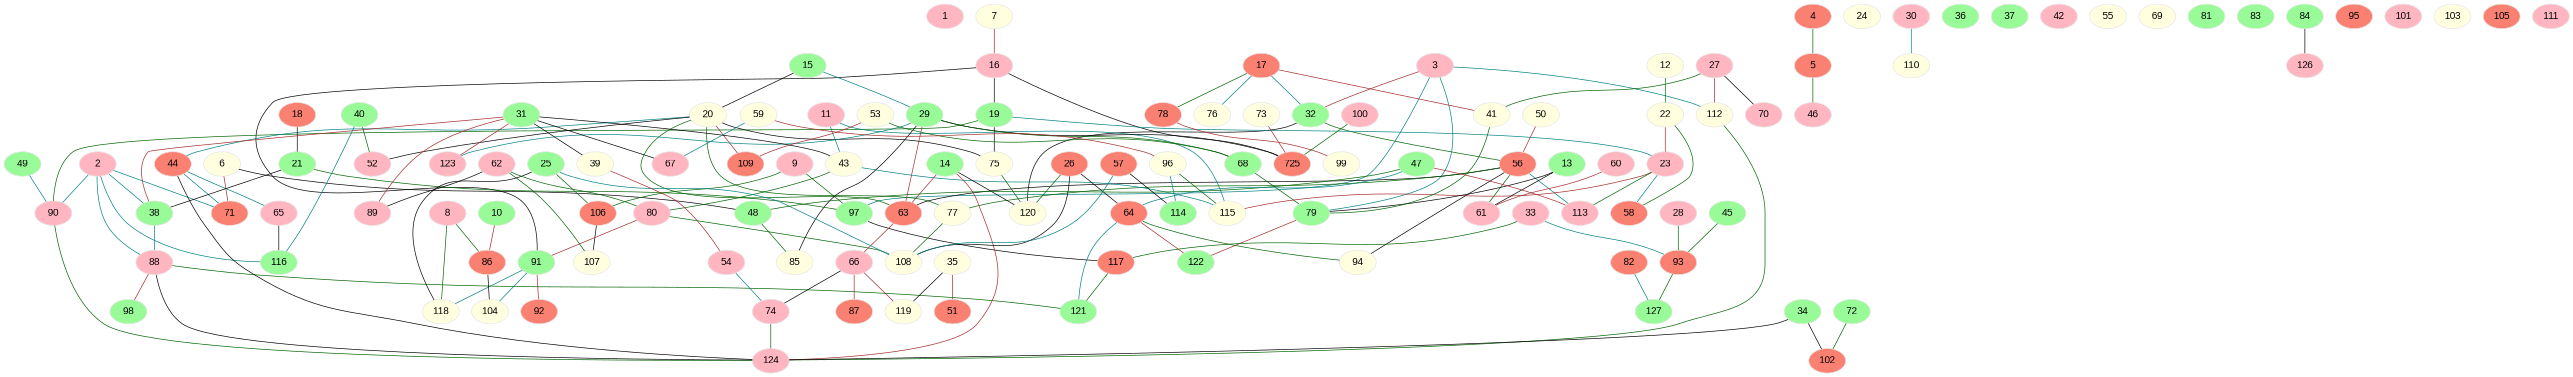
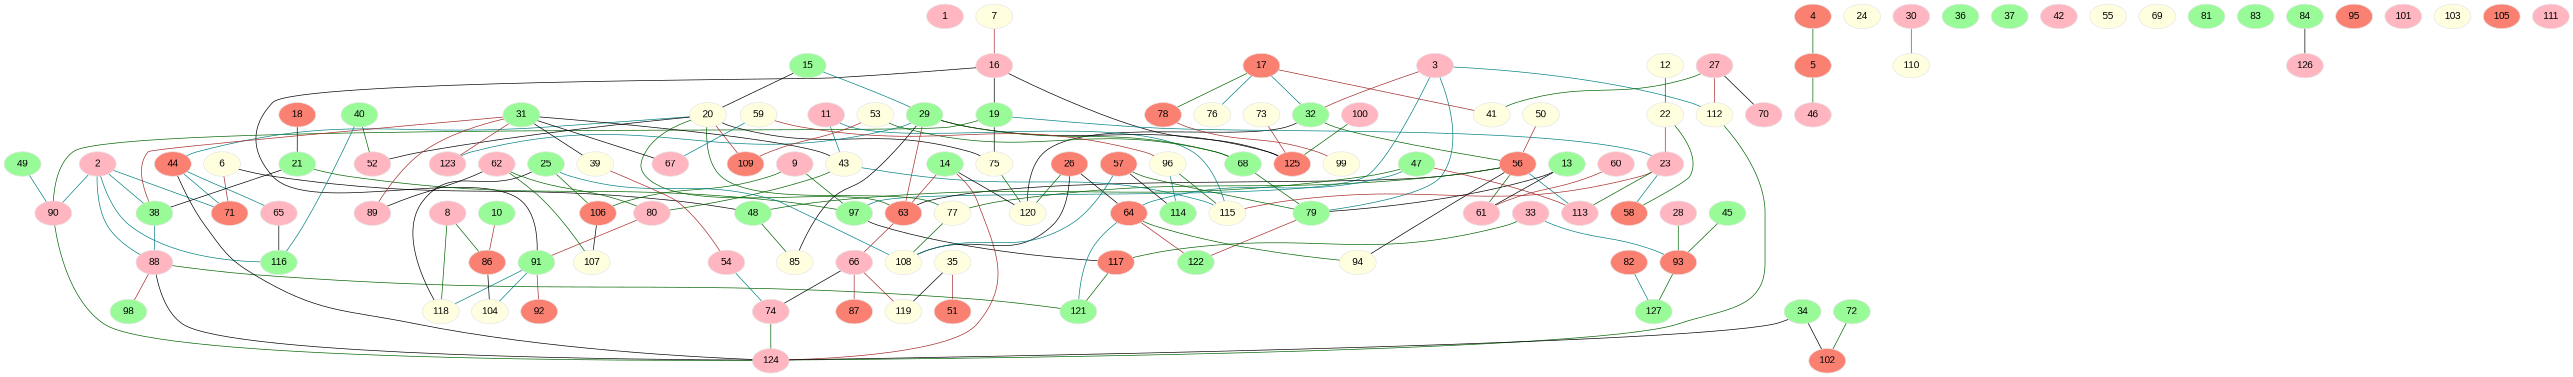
node "725": label "725" -> "125"
edge "41" -- "79": now "57" -- "79"
edge "80" -- "108": removed
